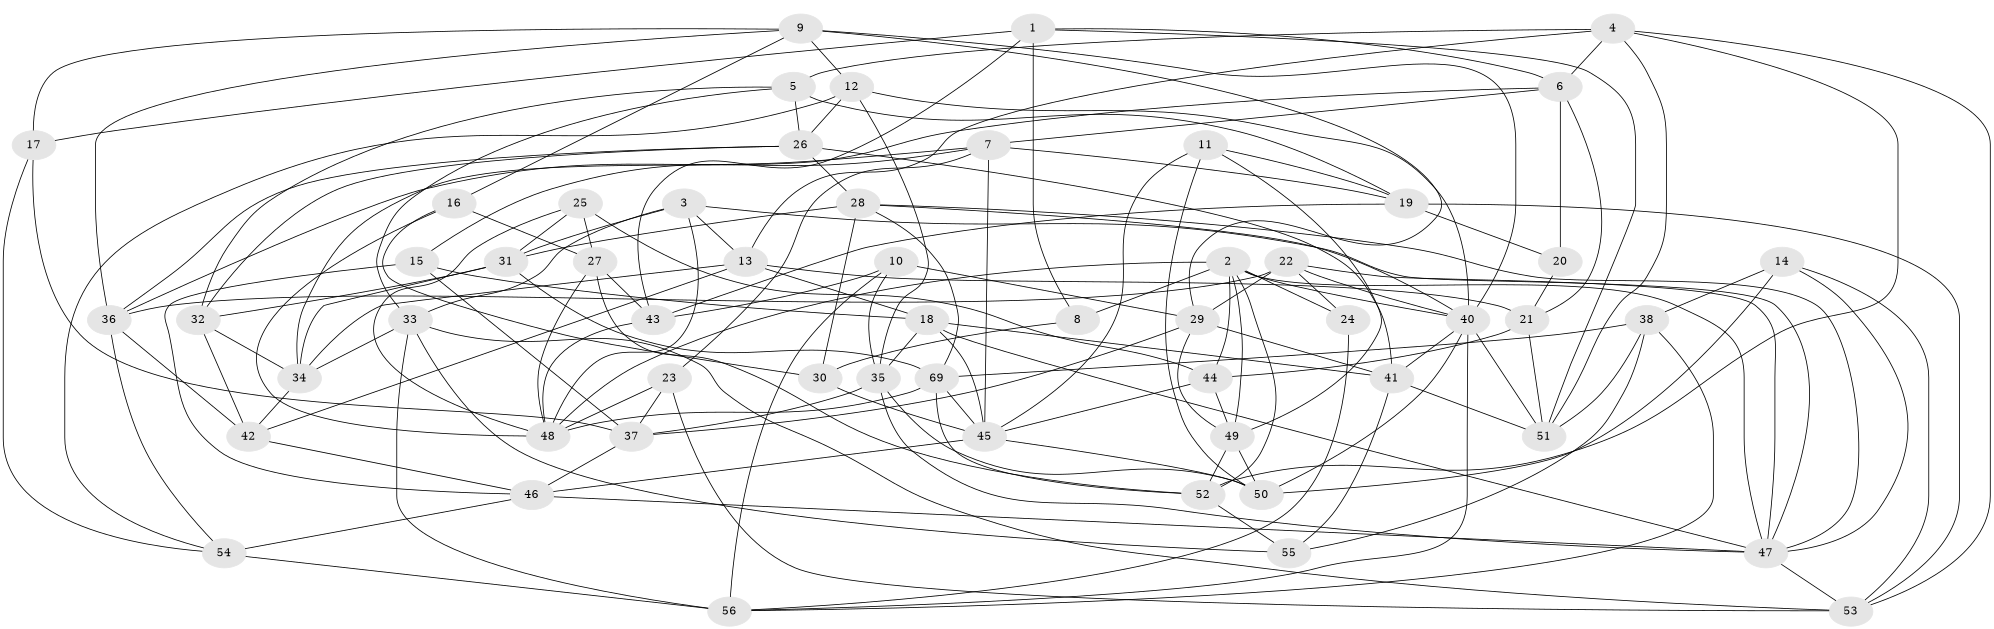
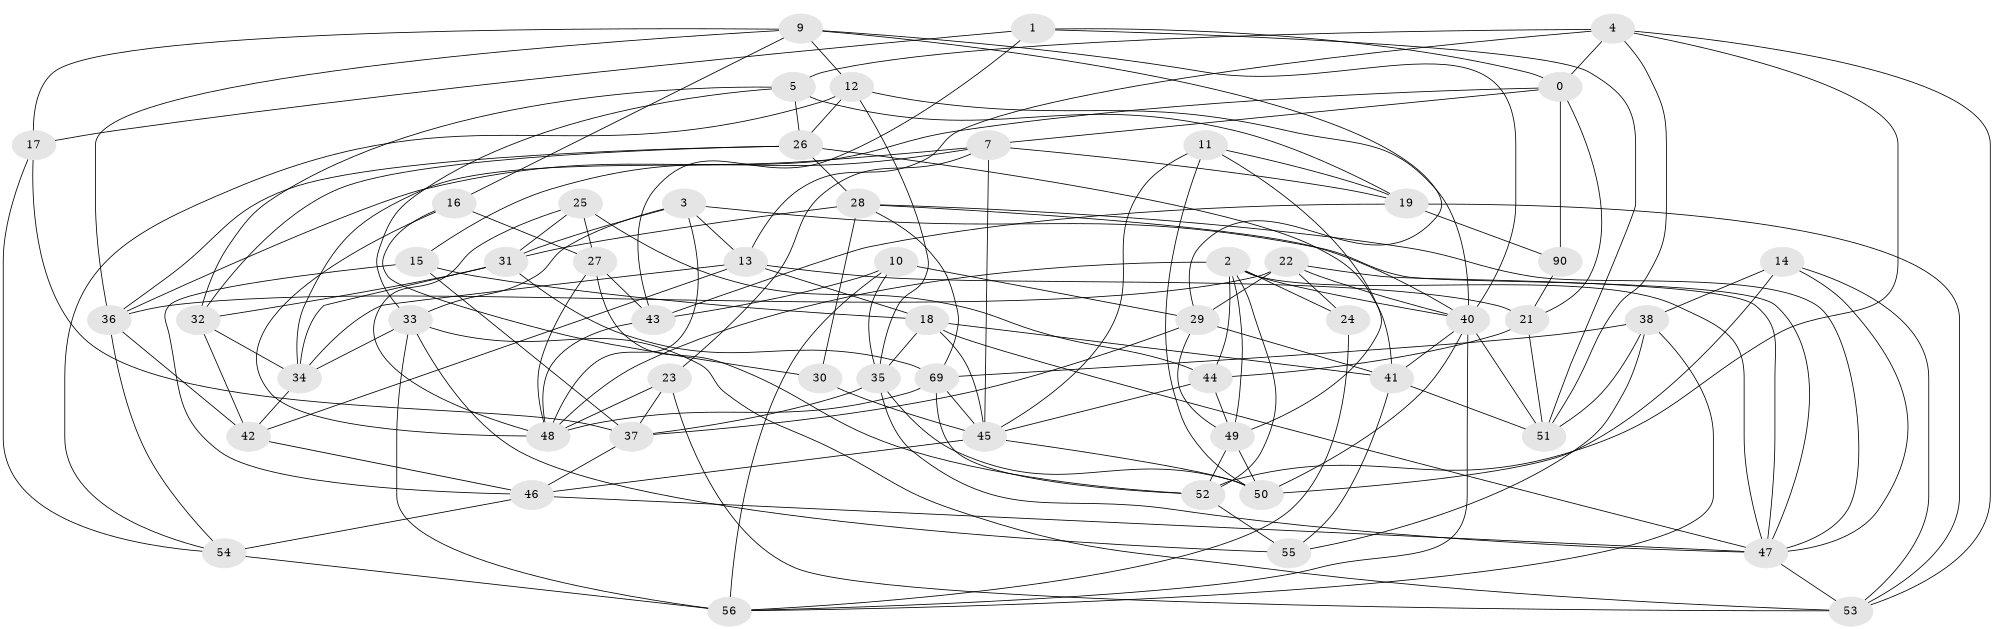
node "6": label "6" -> "0"
node "20": label "20" -> "90"
node "8": removed
